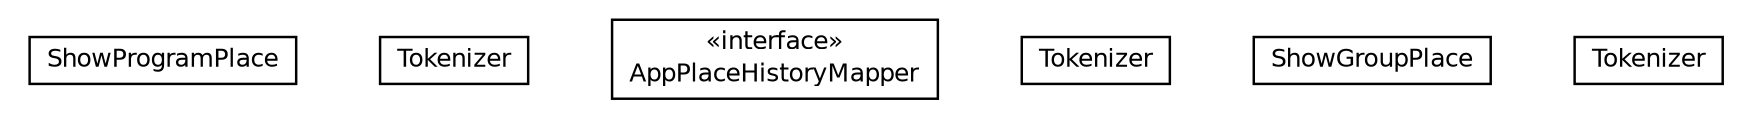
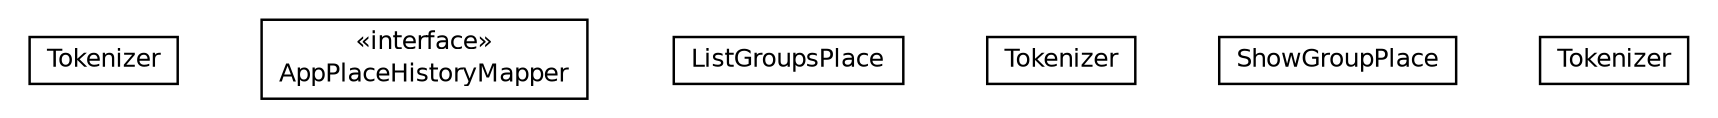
node "ShowProgramPlace": removed
node "ListGroupsPlace": added
